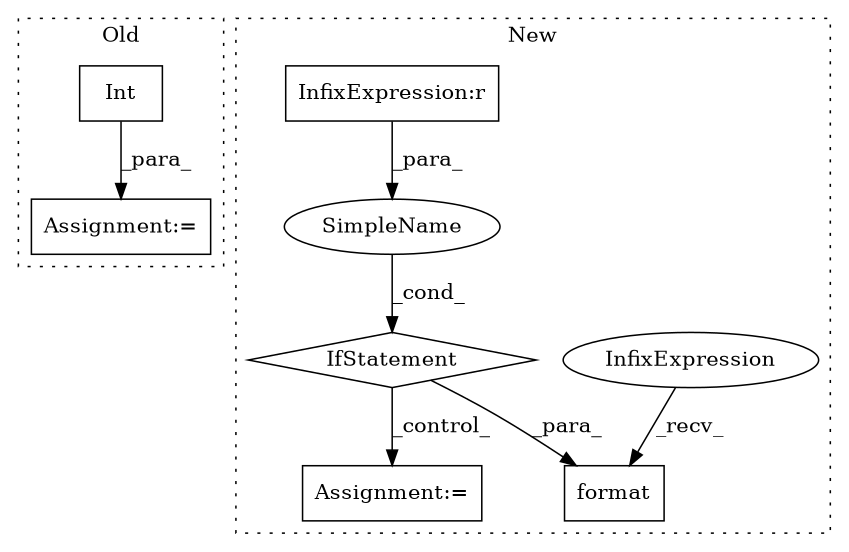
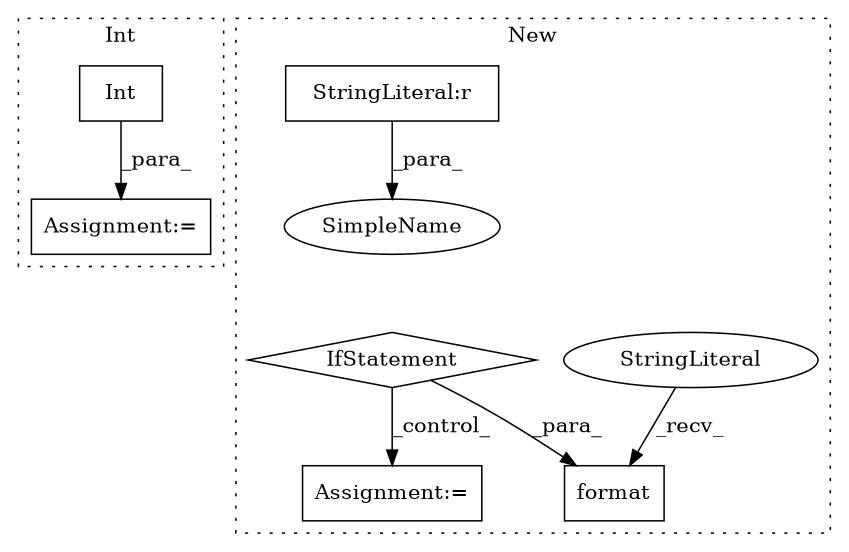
cluster "Old": label "Old" -> "Int"
node "InfixExpression:r": label "InfixExpression:r" -> "StringLiteral:r"
edge "SimpleName" -> "IfStatement": removed, label "_cond_"
node "InfixExpression": label "InfixExpression" -> "StringLiteral"
